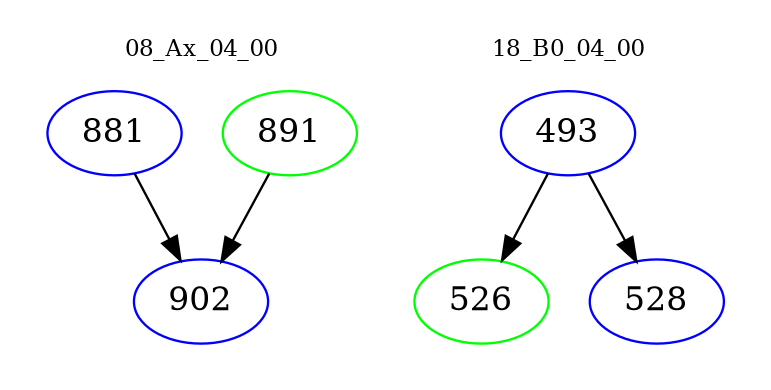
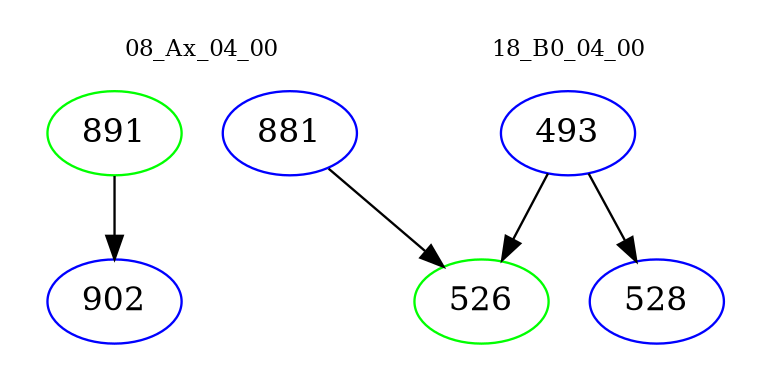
edge "881" -> "902": now "881" -> "526"
